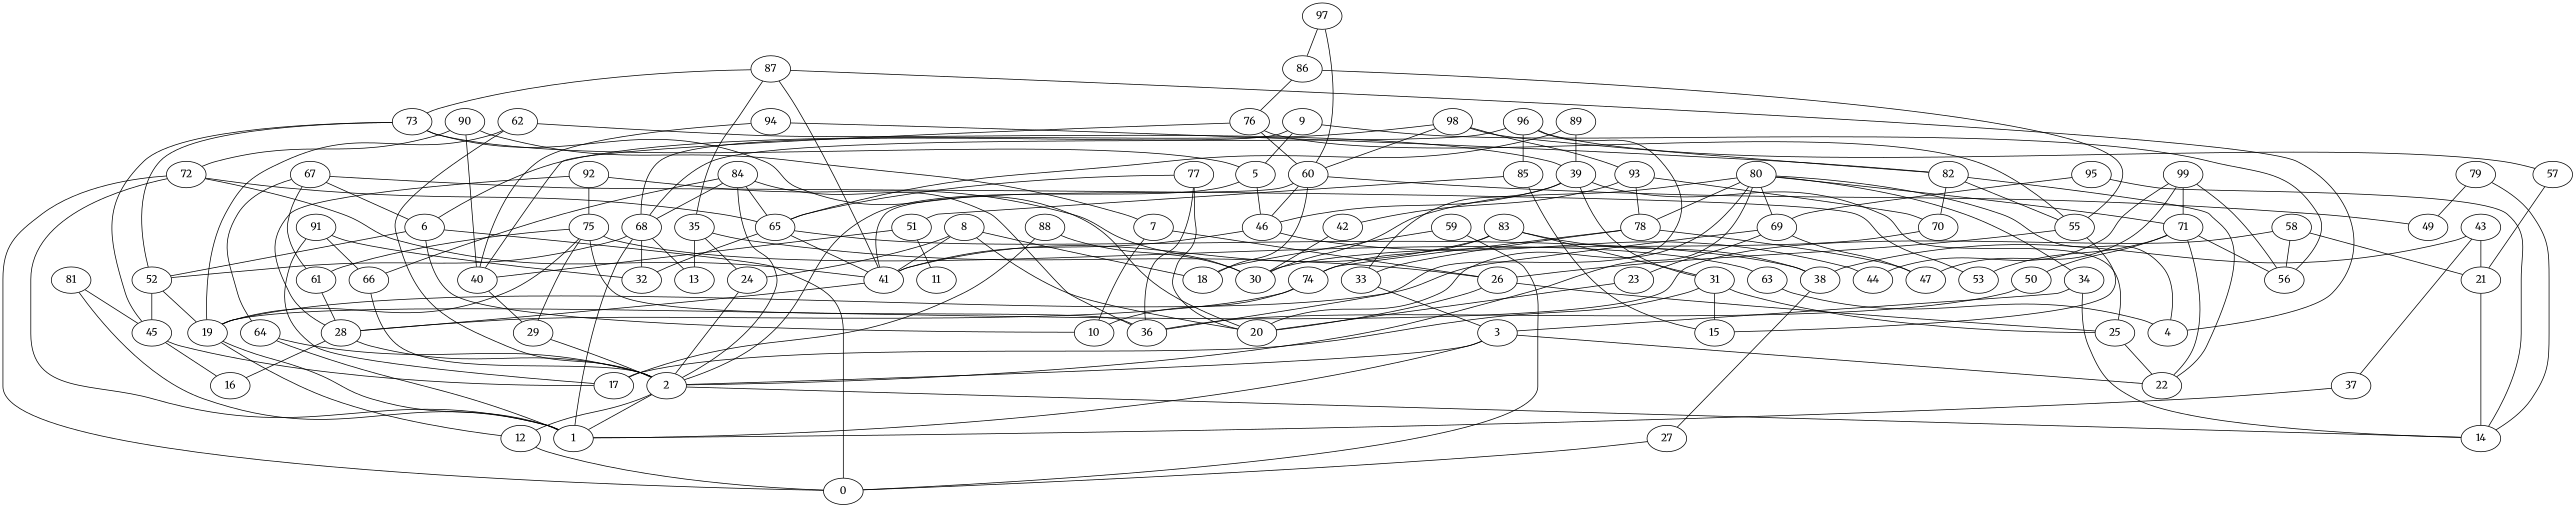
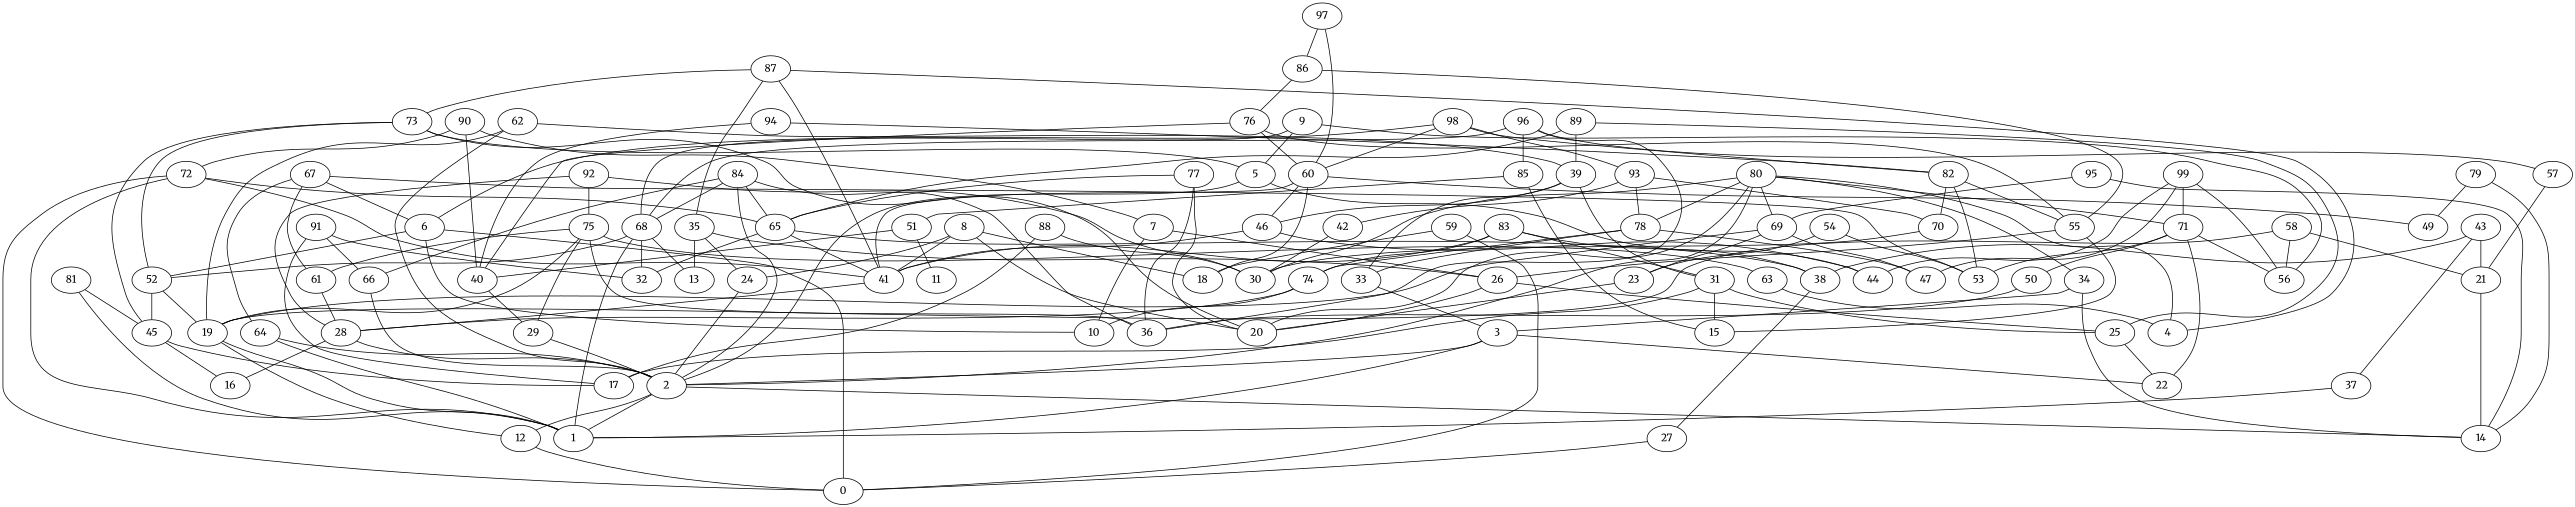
edge "5" -- "46": now "5" -- "44"
edge "82" -- "22": now "82" -- "53"
edge "39" -- "25": now "89" -- "25"
node "54": added
